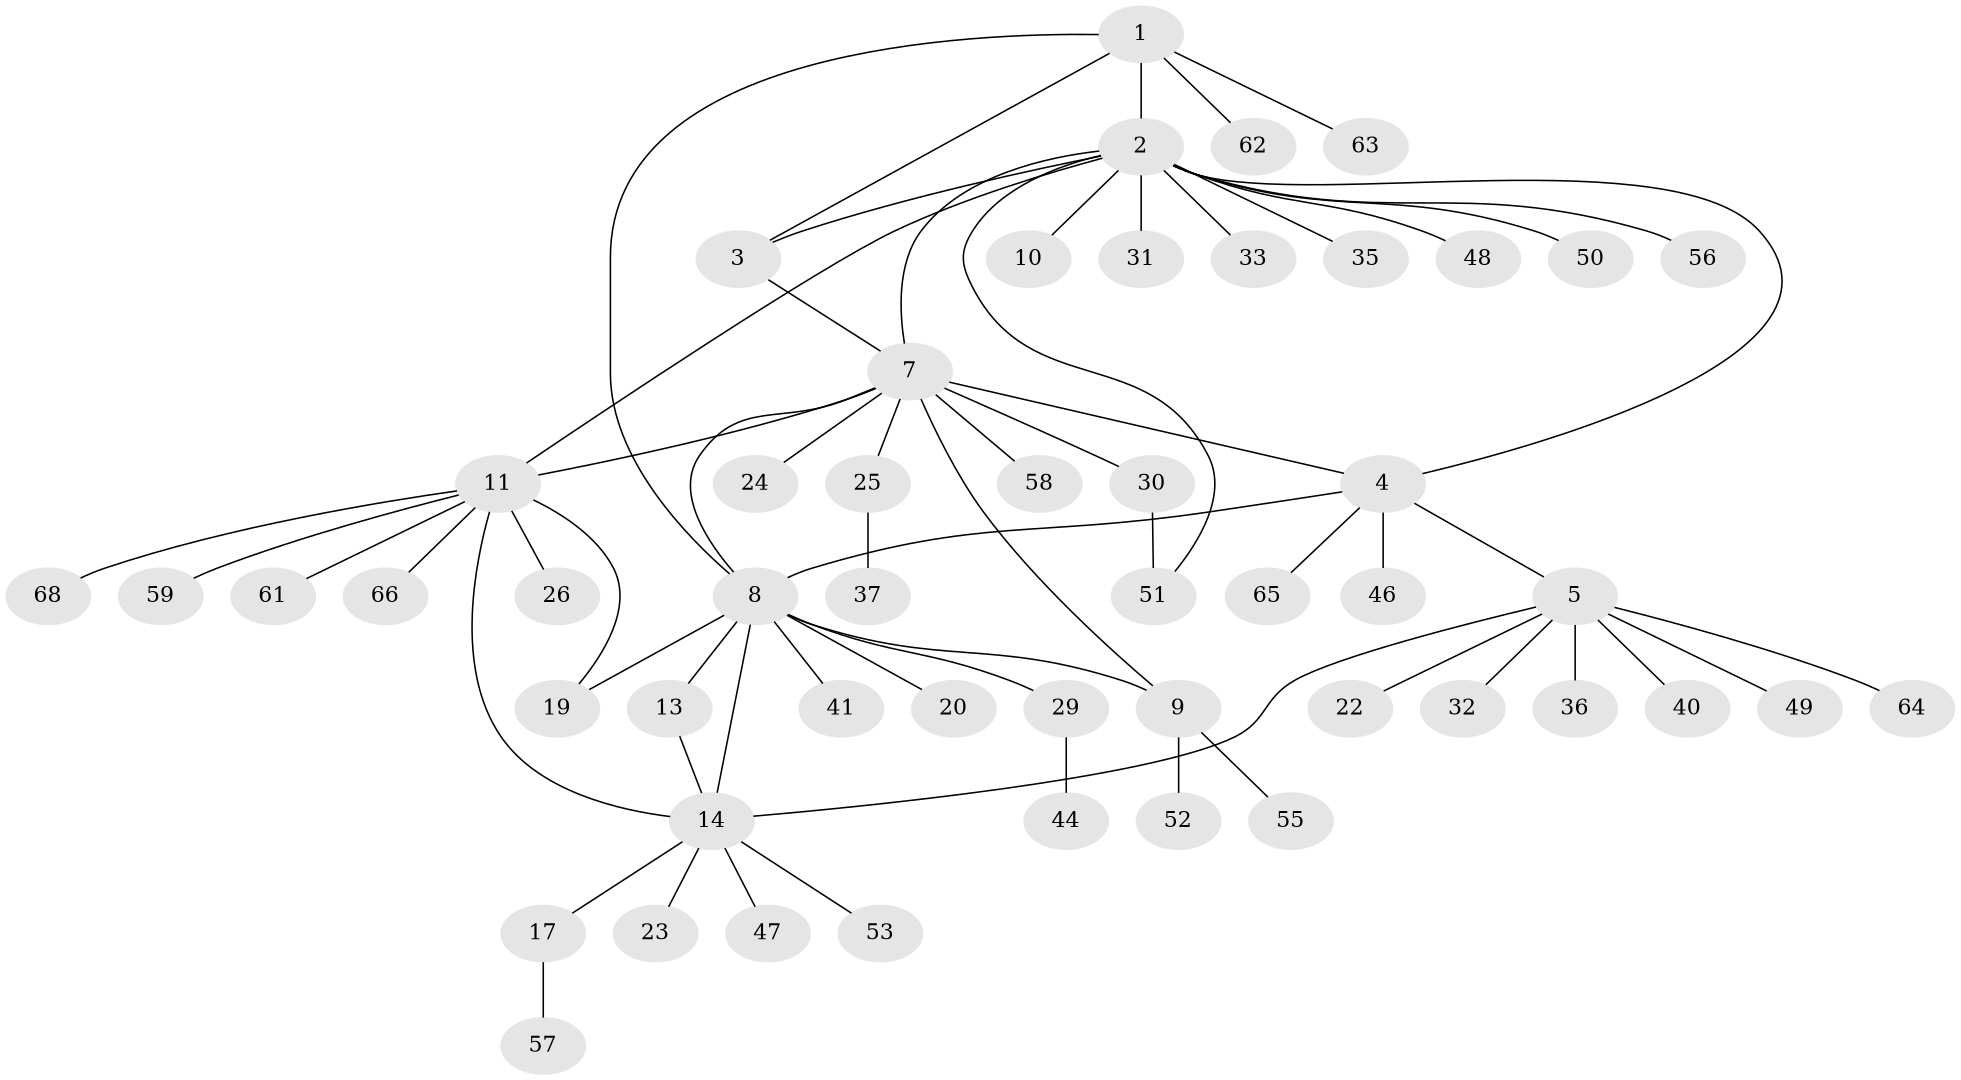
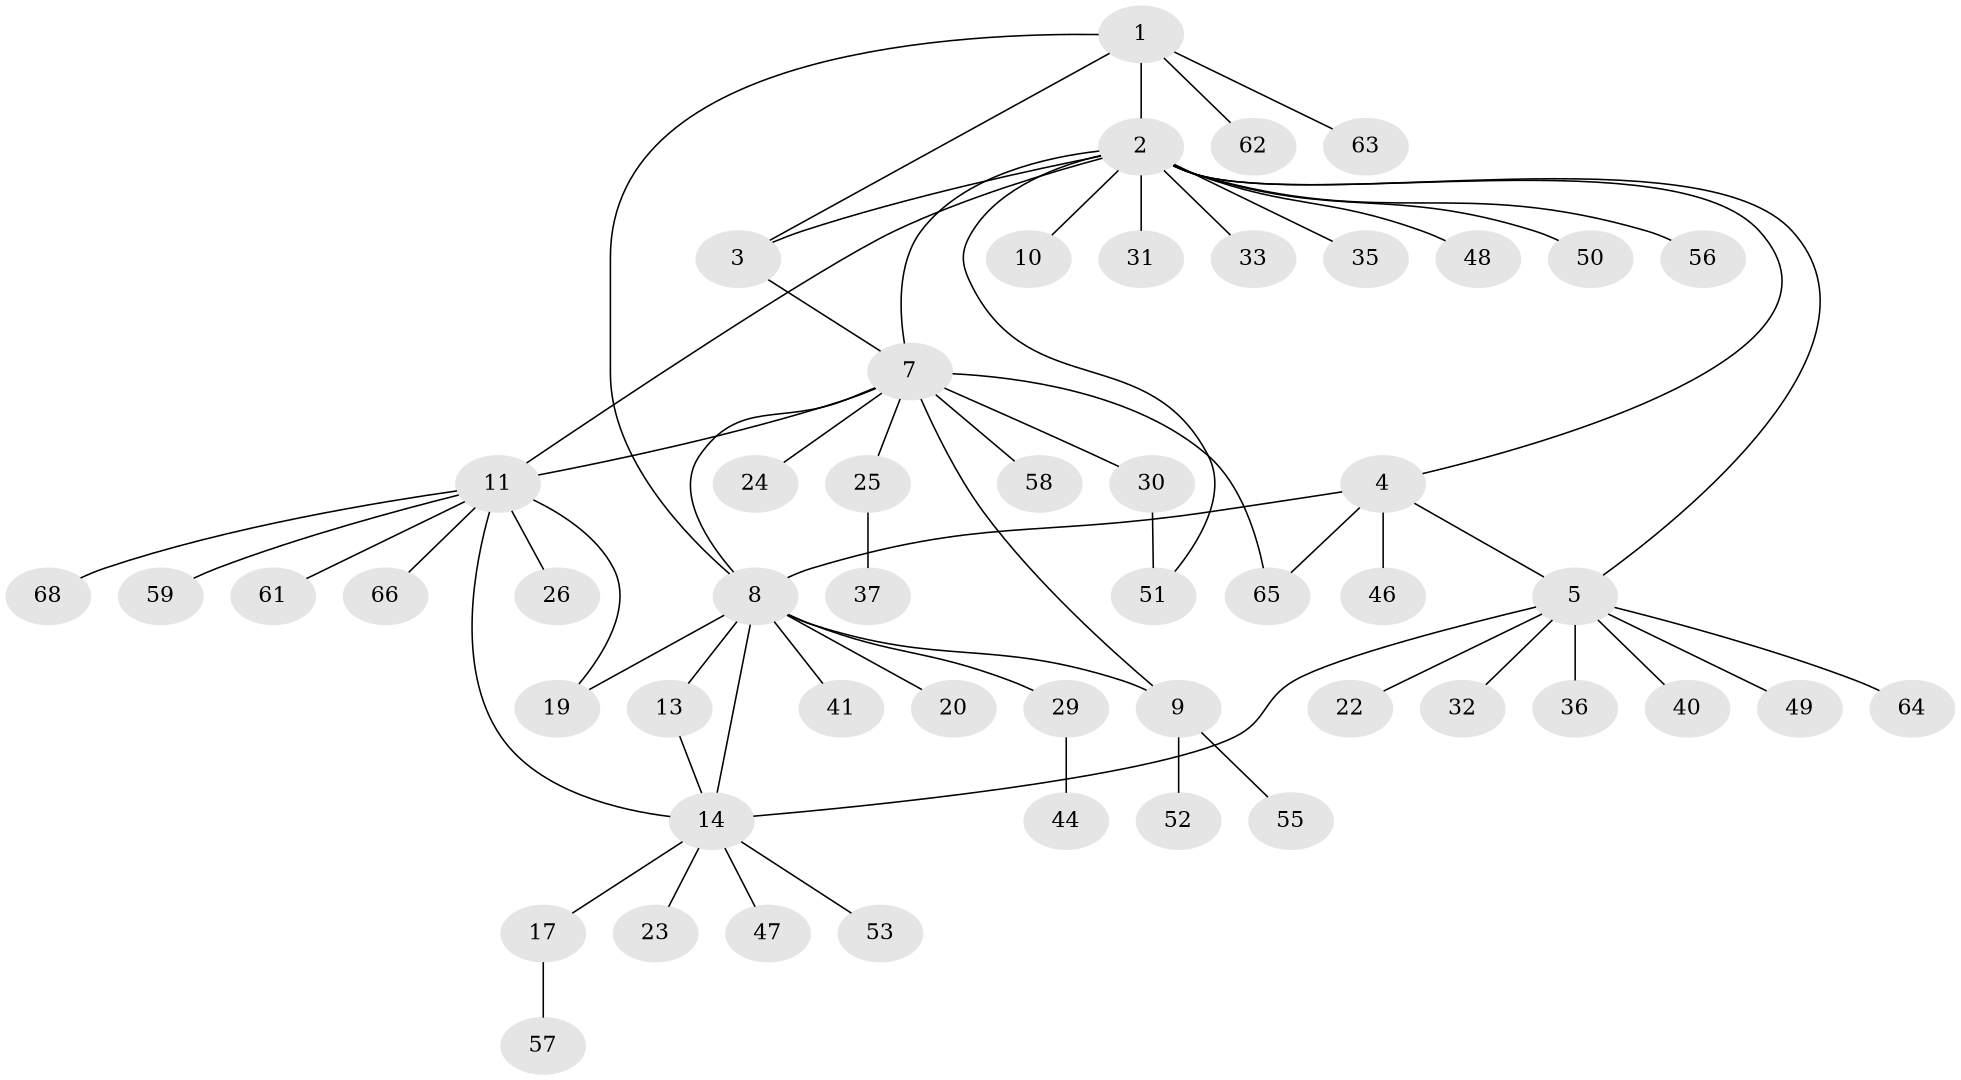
edge "2" -- "5": added
edge "7" -- "4": now "7" -- "65"
